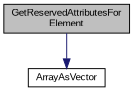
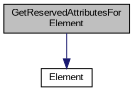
node "ArrayAsVector": label "ArrayAsVector" -> "Element"
